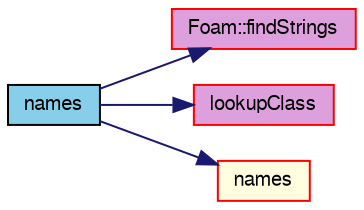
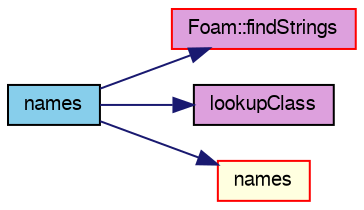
node "lookupClass": color red -> black
